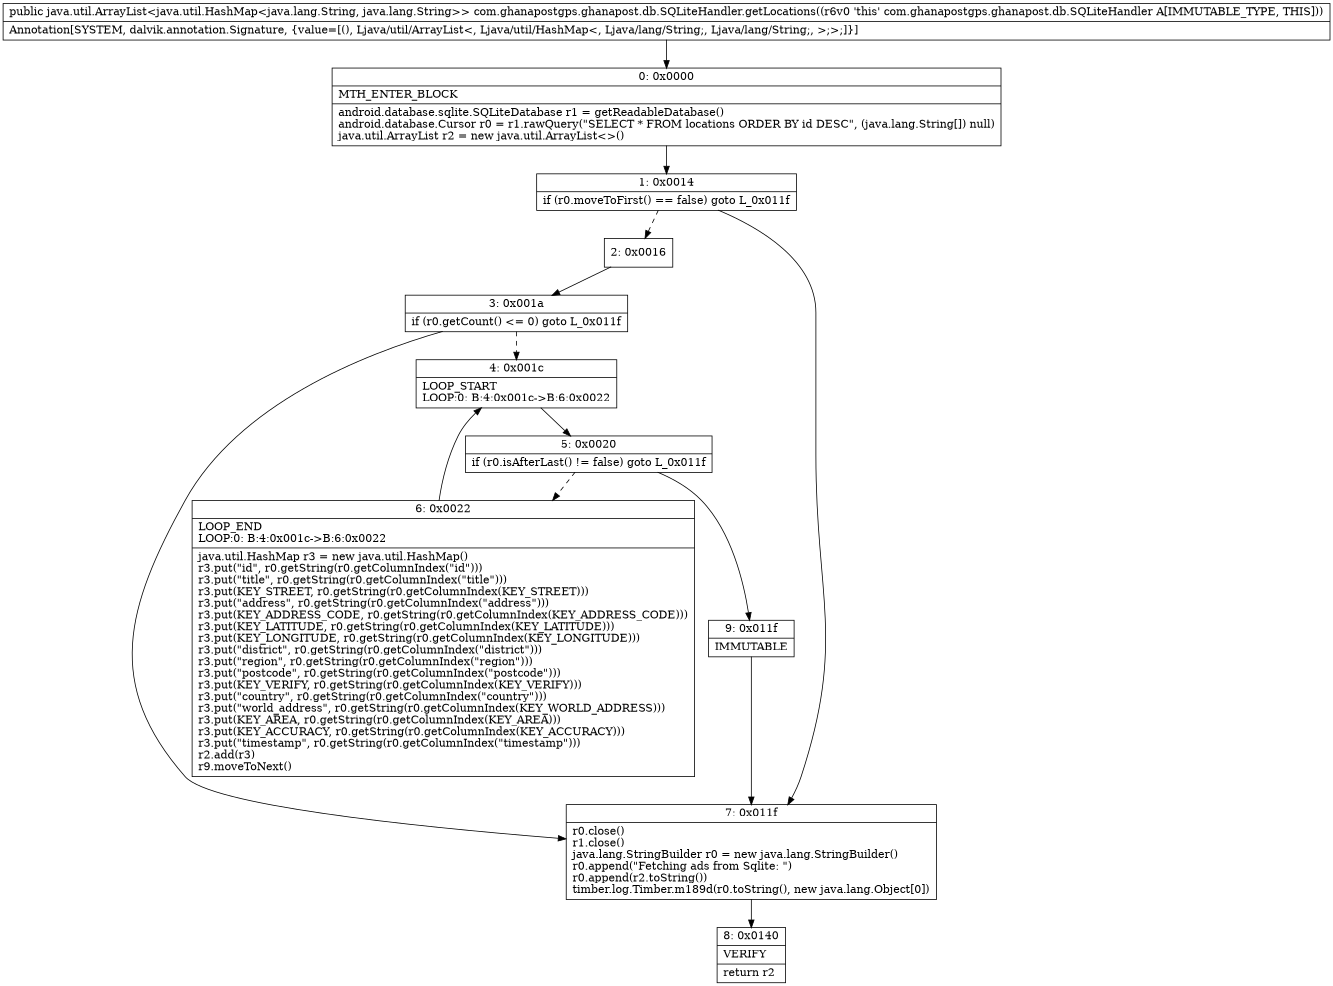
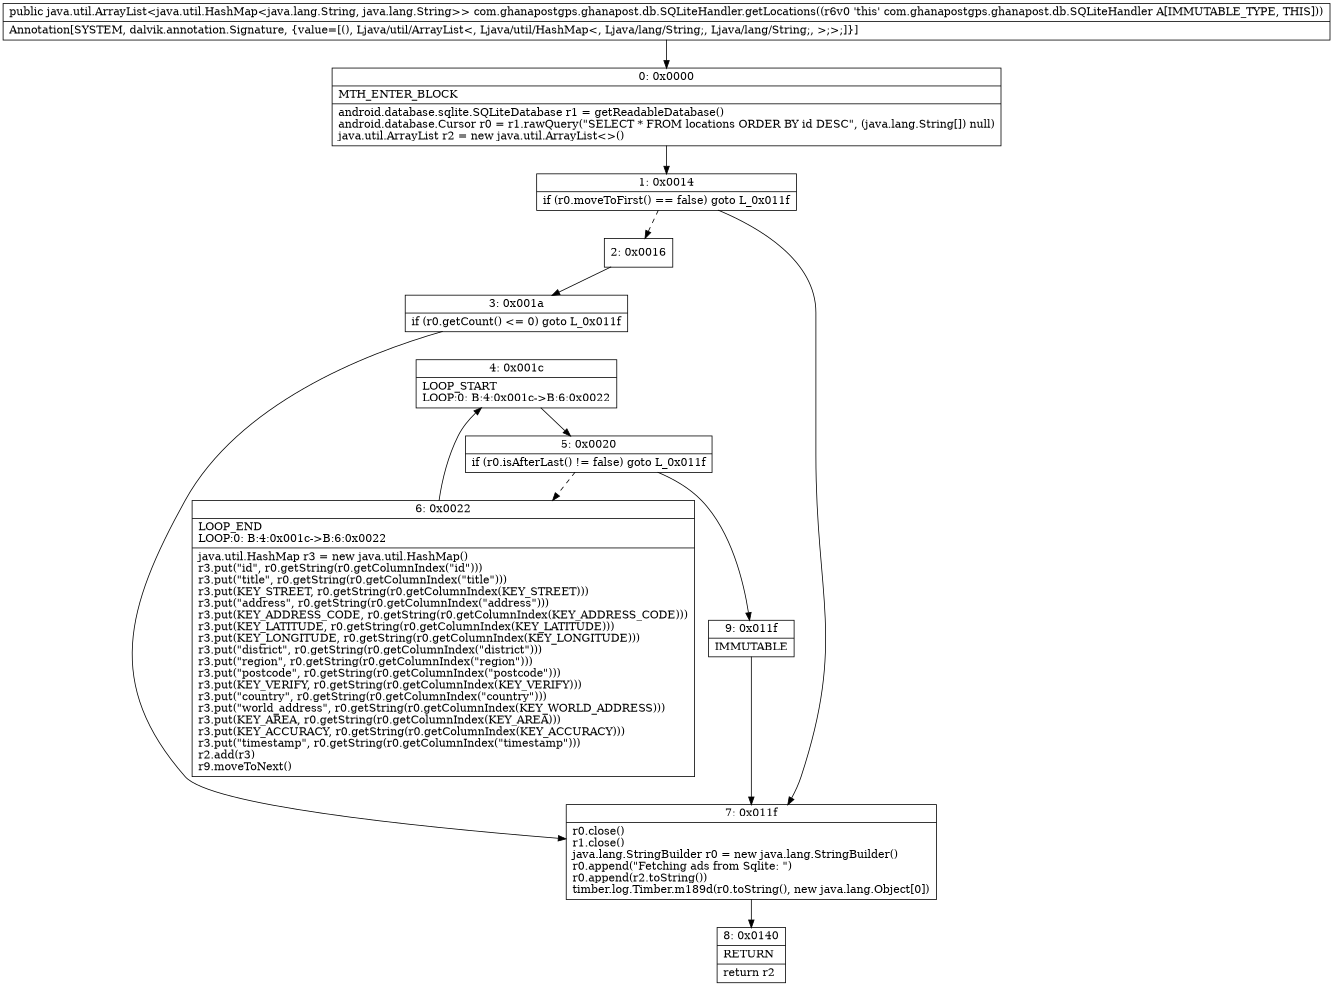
edge "3: 0x001a" -> "4: 0x001c": removed
node "8: 0x0140": text "VERIFY" -> "RETURN"
